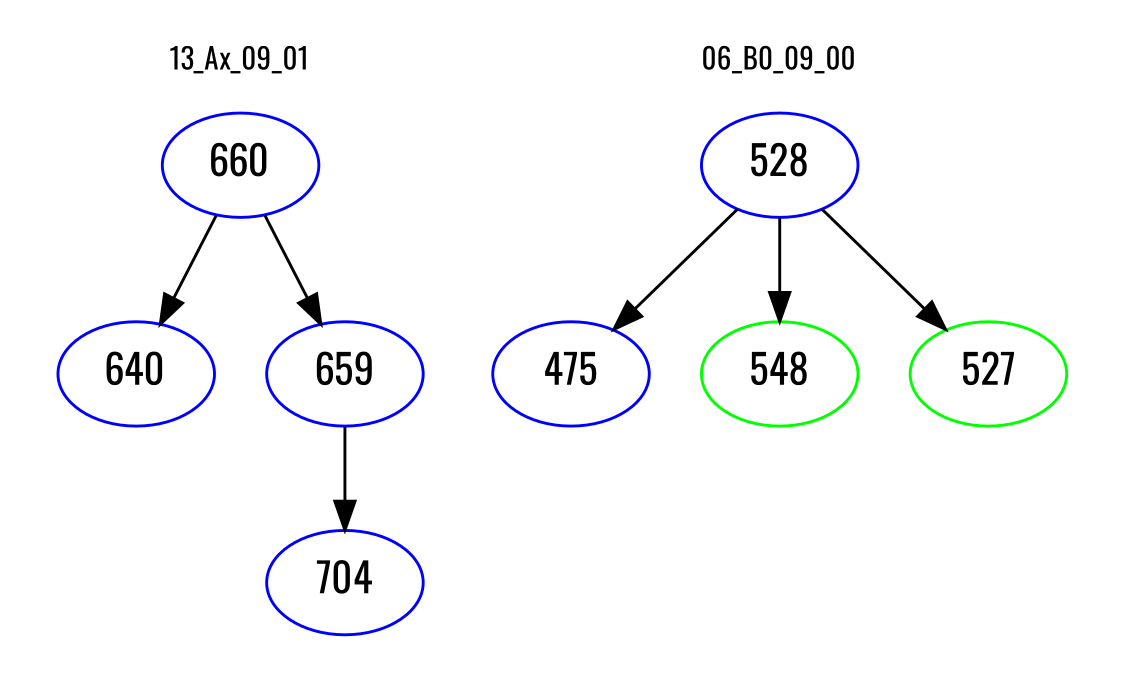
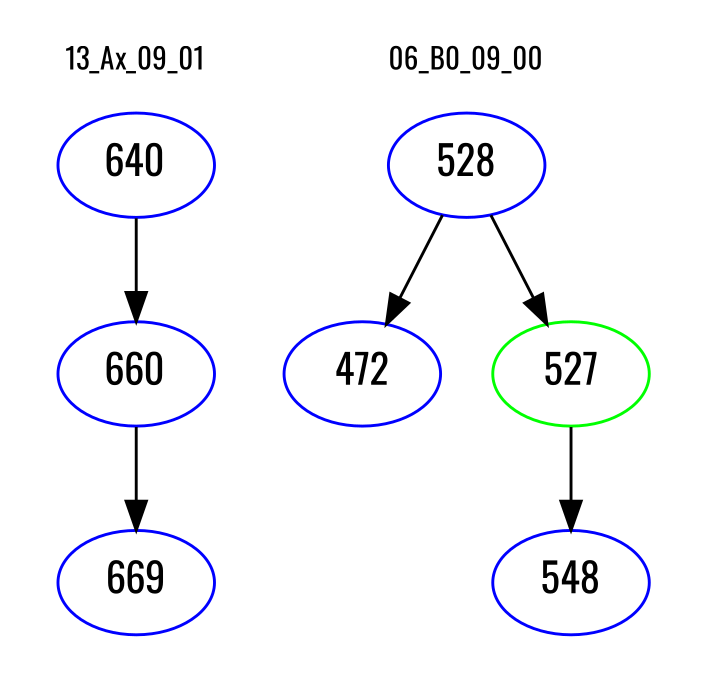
edge "528" -> "548": now "527" -> "548"
edge "660" -> "640": reversed
node "659": label "659" -> "669"
node "475": label "475" -> "472"
node "548": color green -> blue
node "704": removed
